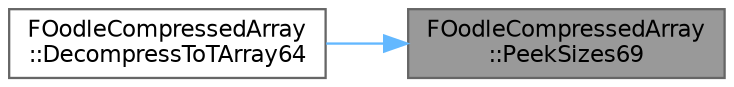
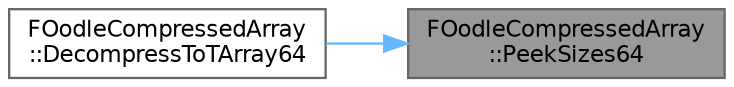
node "FOodleCompressedArray ::PeekSizes69": label "FOodleCompressedArray ::PeekSizes69" -> "FOodleCompressedArray ::PeekSizes64"
